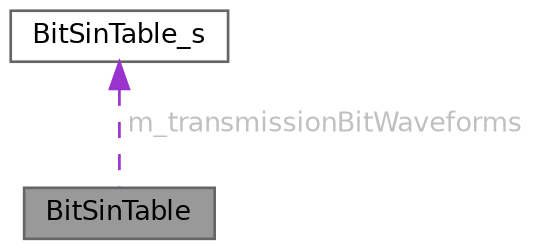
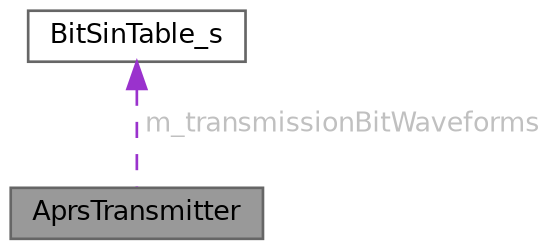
node "BitSinTable": label "BitSinTable" -> "AprsTransmitter"
